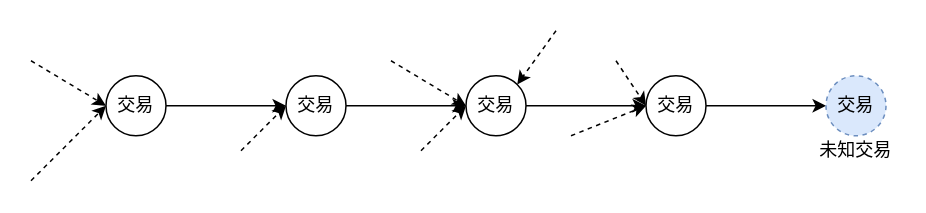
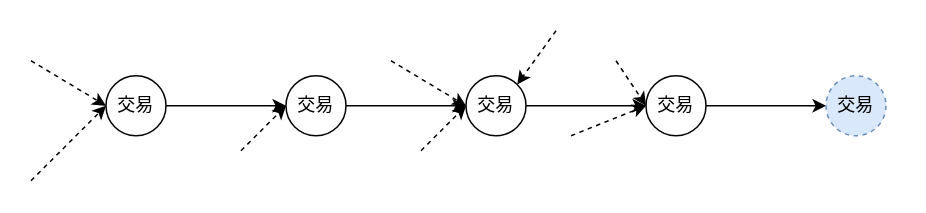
node "未知交易": removed
